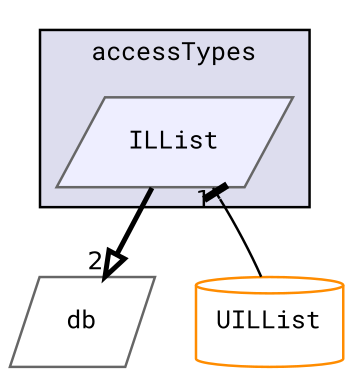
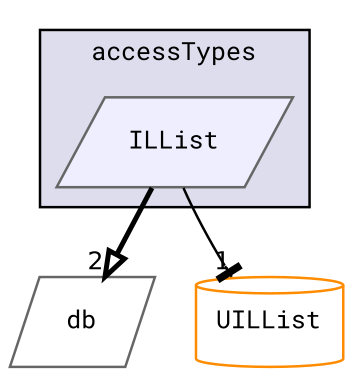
edge "UILList" -> "ILList": reversed
